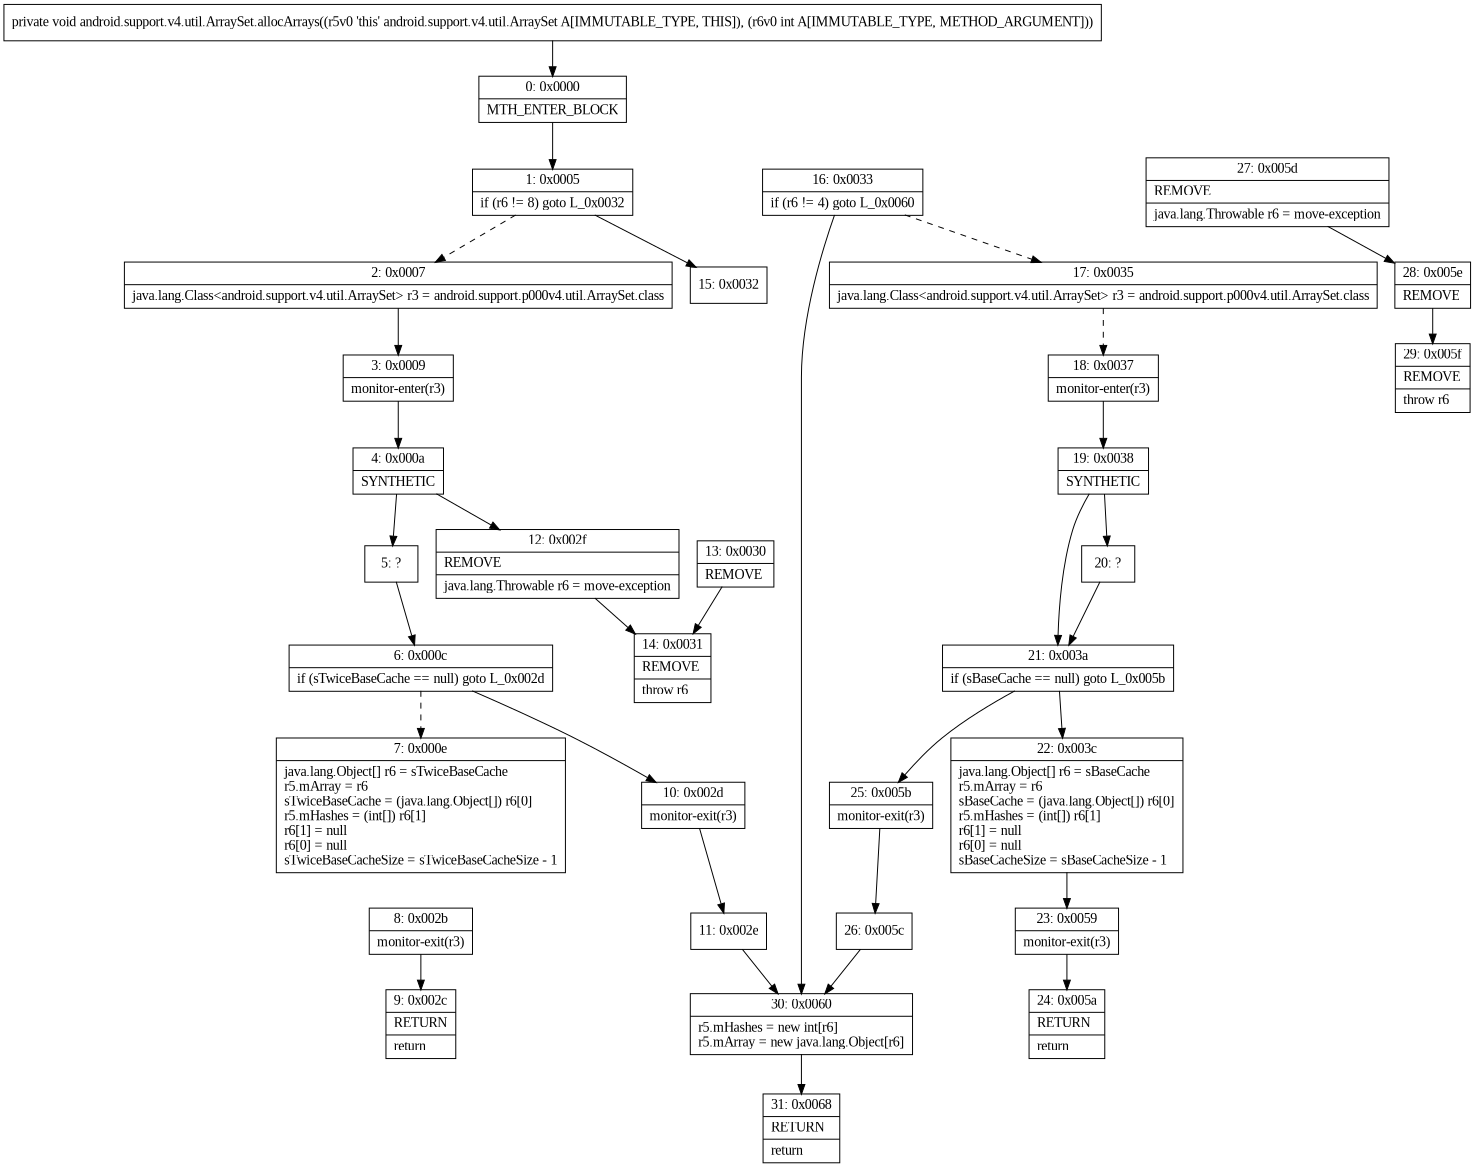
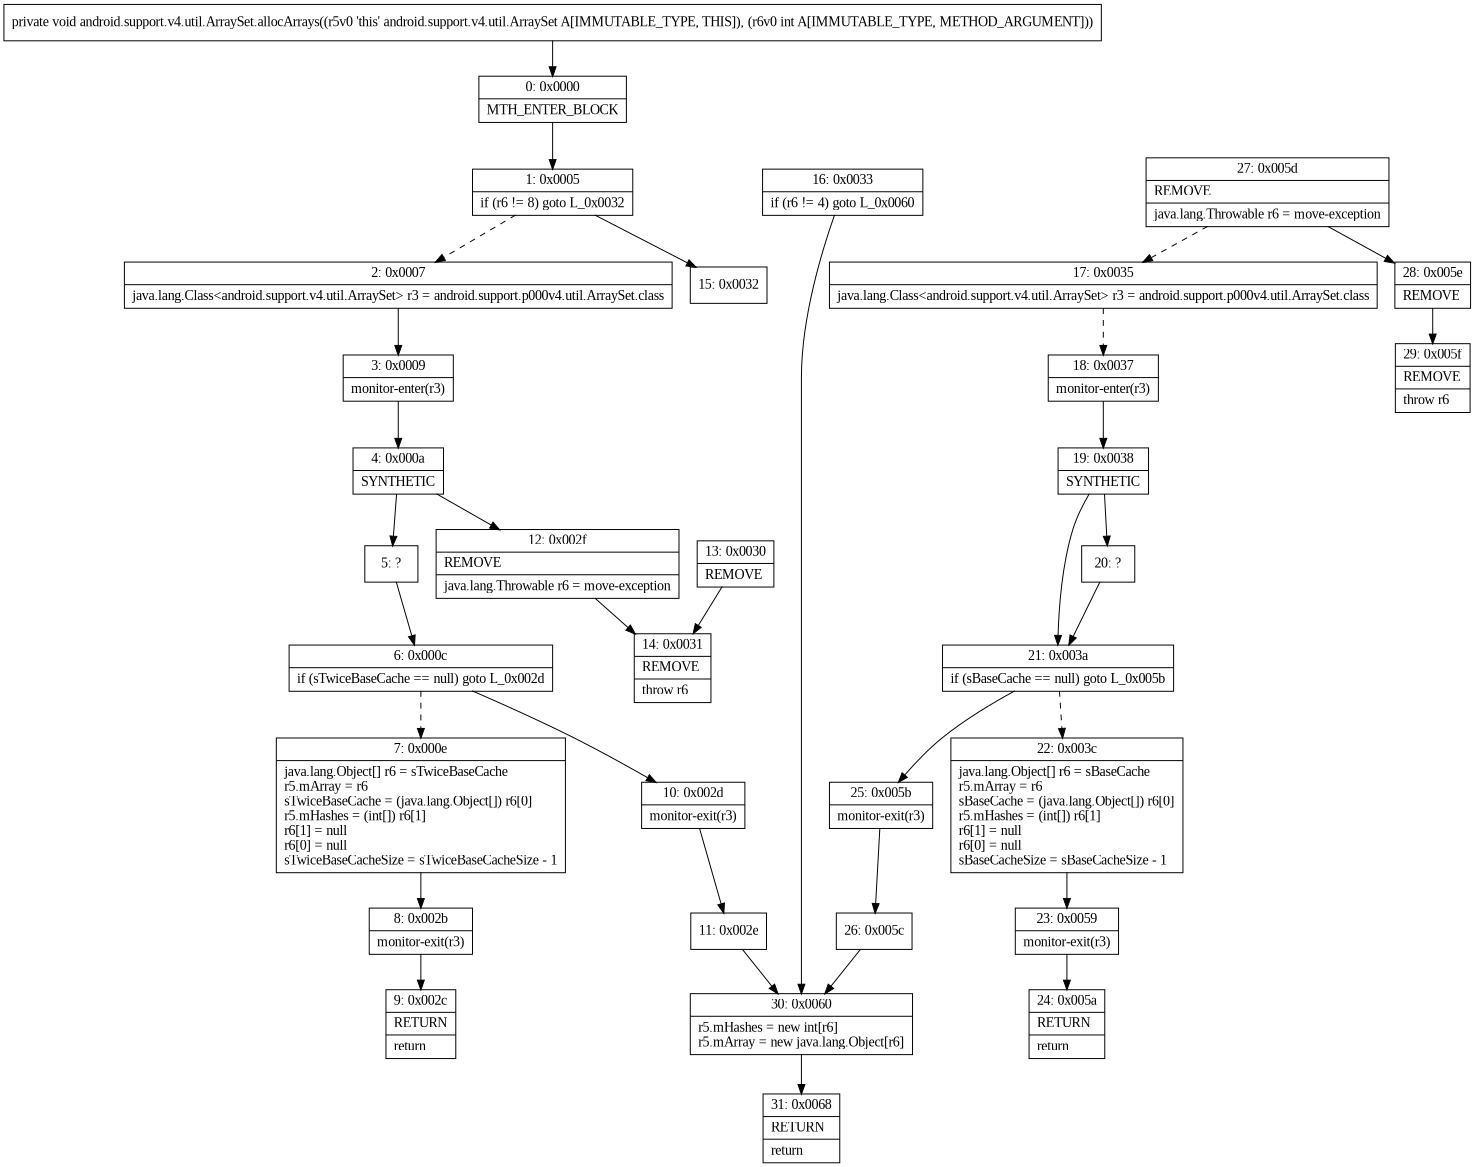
edge "16: 0x0033" -> "17: 0x0035": now "27: 0x005d" -> "17: 0x0035"
edge "21: 0x003a" -> "22: 0x003c": style solid -> dashed
edge "7: 0x000e" -> "8: 0x002b": added
